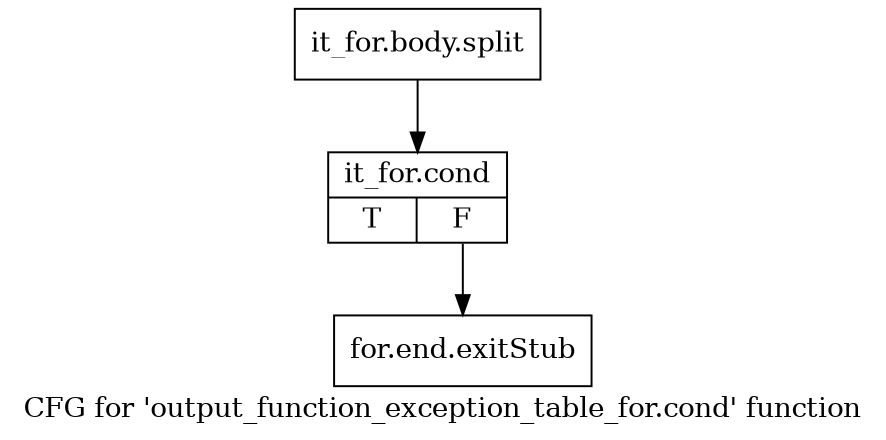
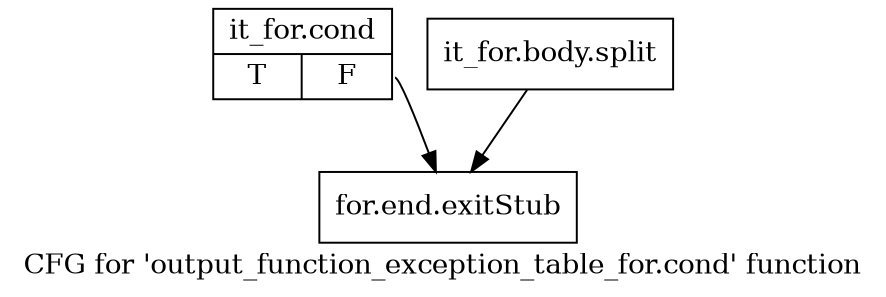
edge "it_for.body.split" -> "it_for.cond": now "it_for.body.split" -> "for.end.exitStub"
